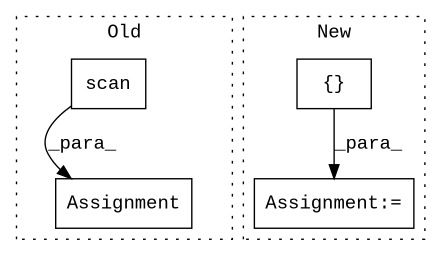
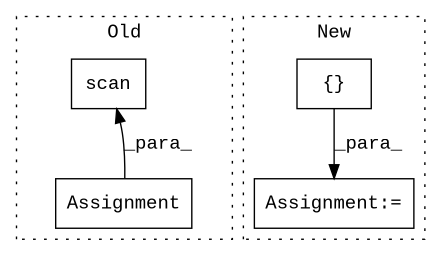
edge "scan" -> "Assignment": reversed
